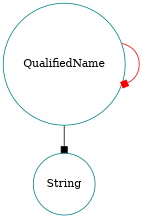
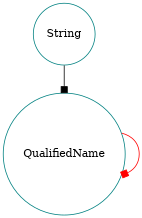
edge "QualifiedName" -> "String": reversed
